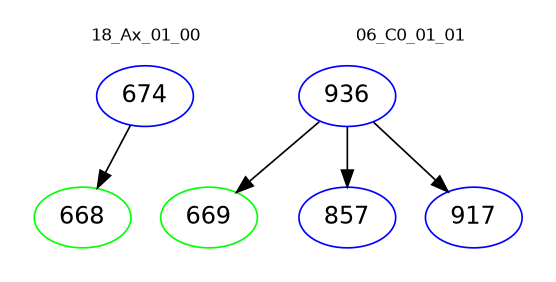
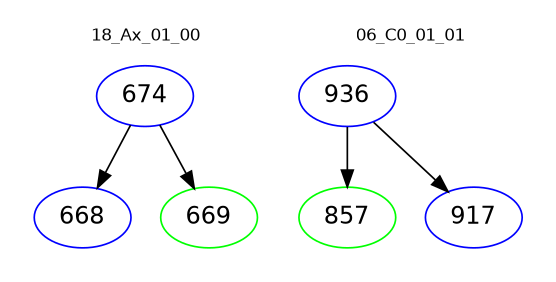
edge "936" -> "669": now "674" -> "669"
node "668": color green -> blue
node "857": color blue -> green
